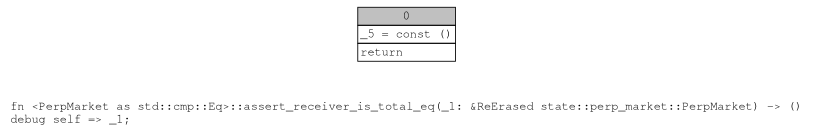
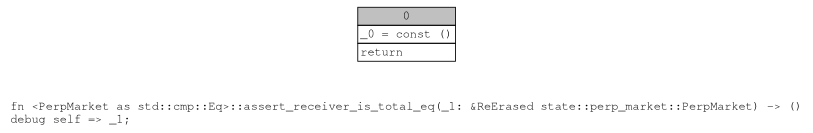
node "0": text "_5 = const ()" -> "_0 = const ()"
